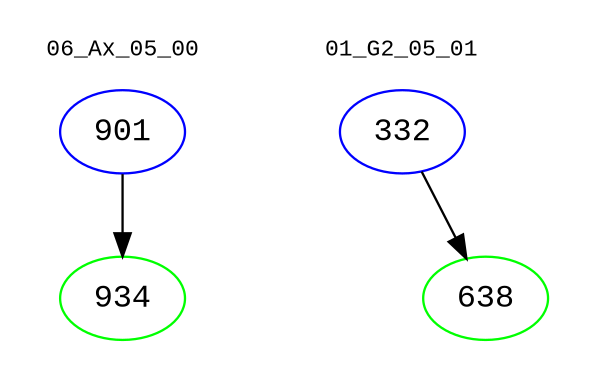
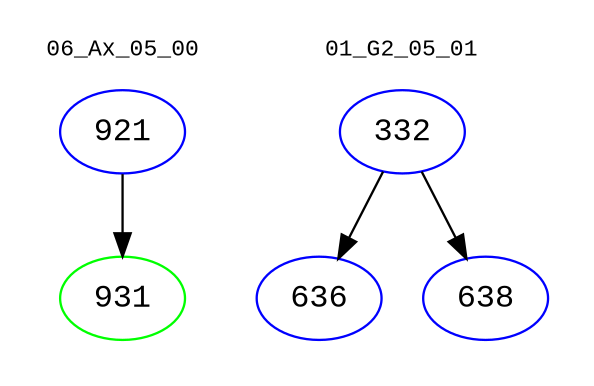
node "901": label "901" -> "921"
node "934": label "934" -> "931"
node "636": added
node "638": color green -> blue
